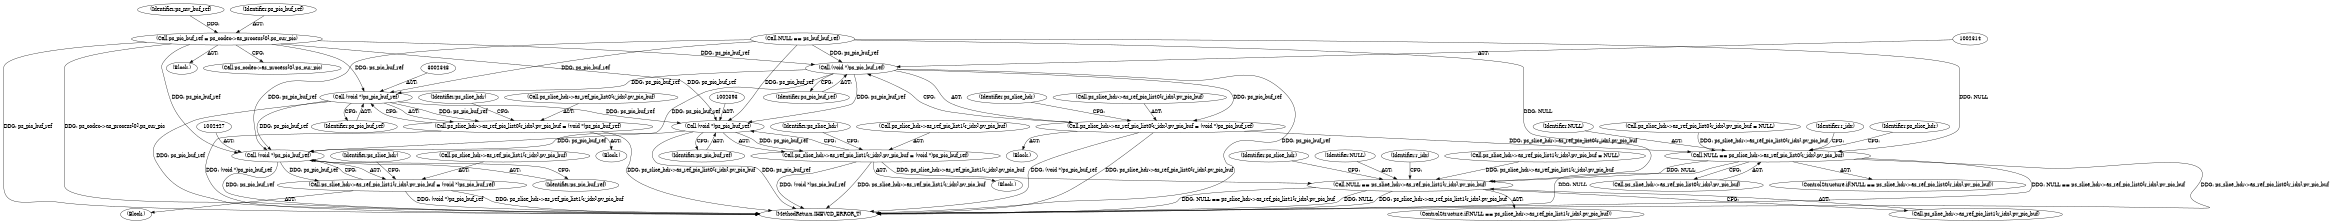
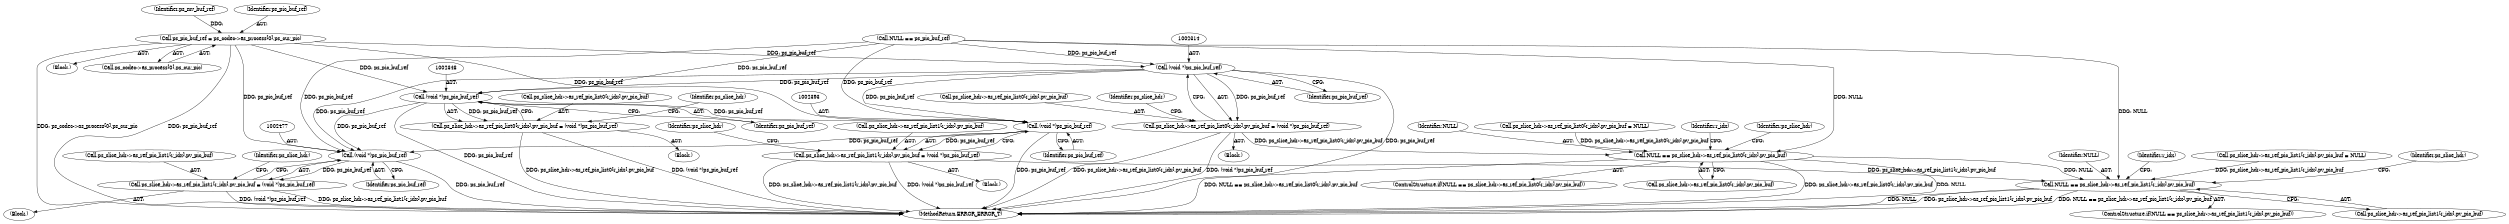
node "(Call,NULL == ps_buf_buf_ref)": label "(Call,NULL == ps_buf_buf_ref)" -> "(Call,NULL == ps_pic_buf_ref)"
edge "(Call,ps_codec->as_process[0].ps_cur_pic)" -> "(Call,ps_pic_buf_ref = ps_codec->as_process[0].ps_cur_pic)": added, label "AST:"
edge "(Call,ps_pic_buf_ref = ps_codec->as_process[0].ps_cur_pic)" -> "(Call,ps_codec->as_process[0].ps_cur_pic)": label "CFG: " -> "AST: "
node "3002348": label "3002348" -> "1002348"
node "1002427": label "1002427" -> "1002477"
node "(MethodReturn,IHEVCD_ERROR_T)": label "(MethodReturn,IHEVCD_ERROR_T)" -> "(MethodReturn,ERROR_ERROR_T)"
